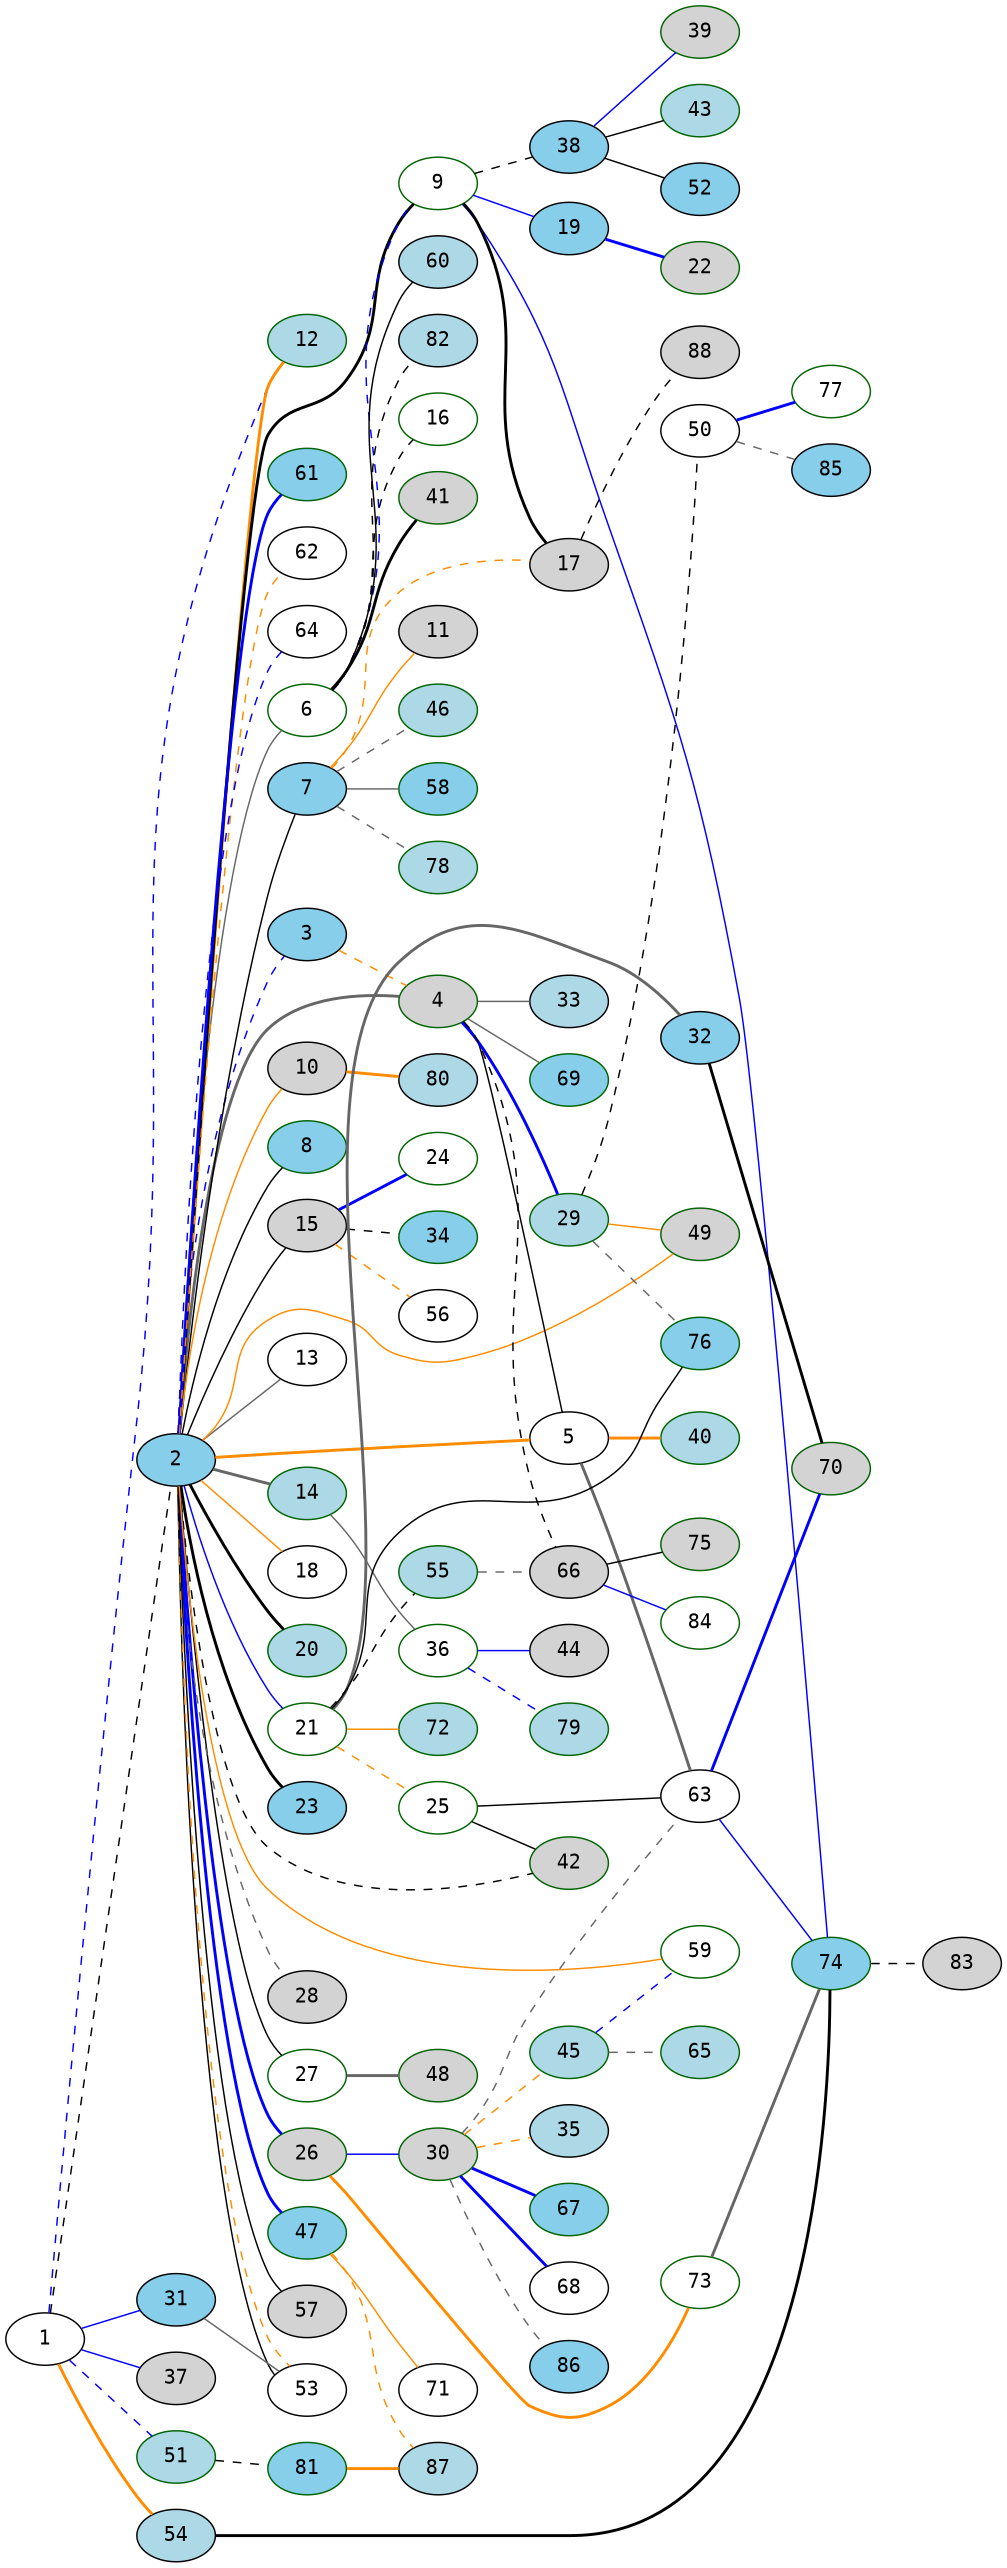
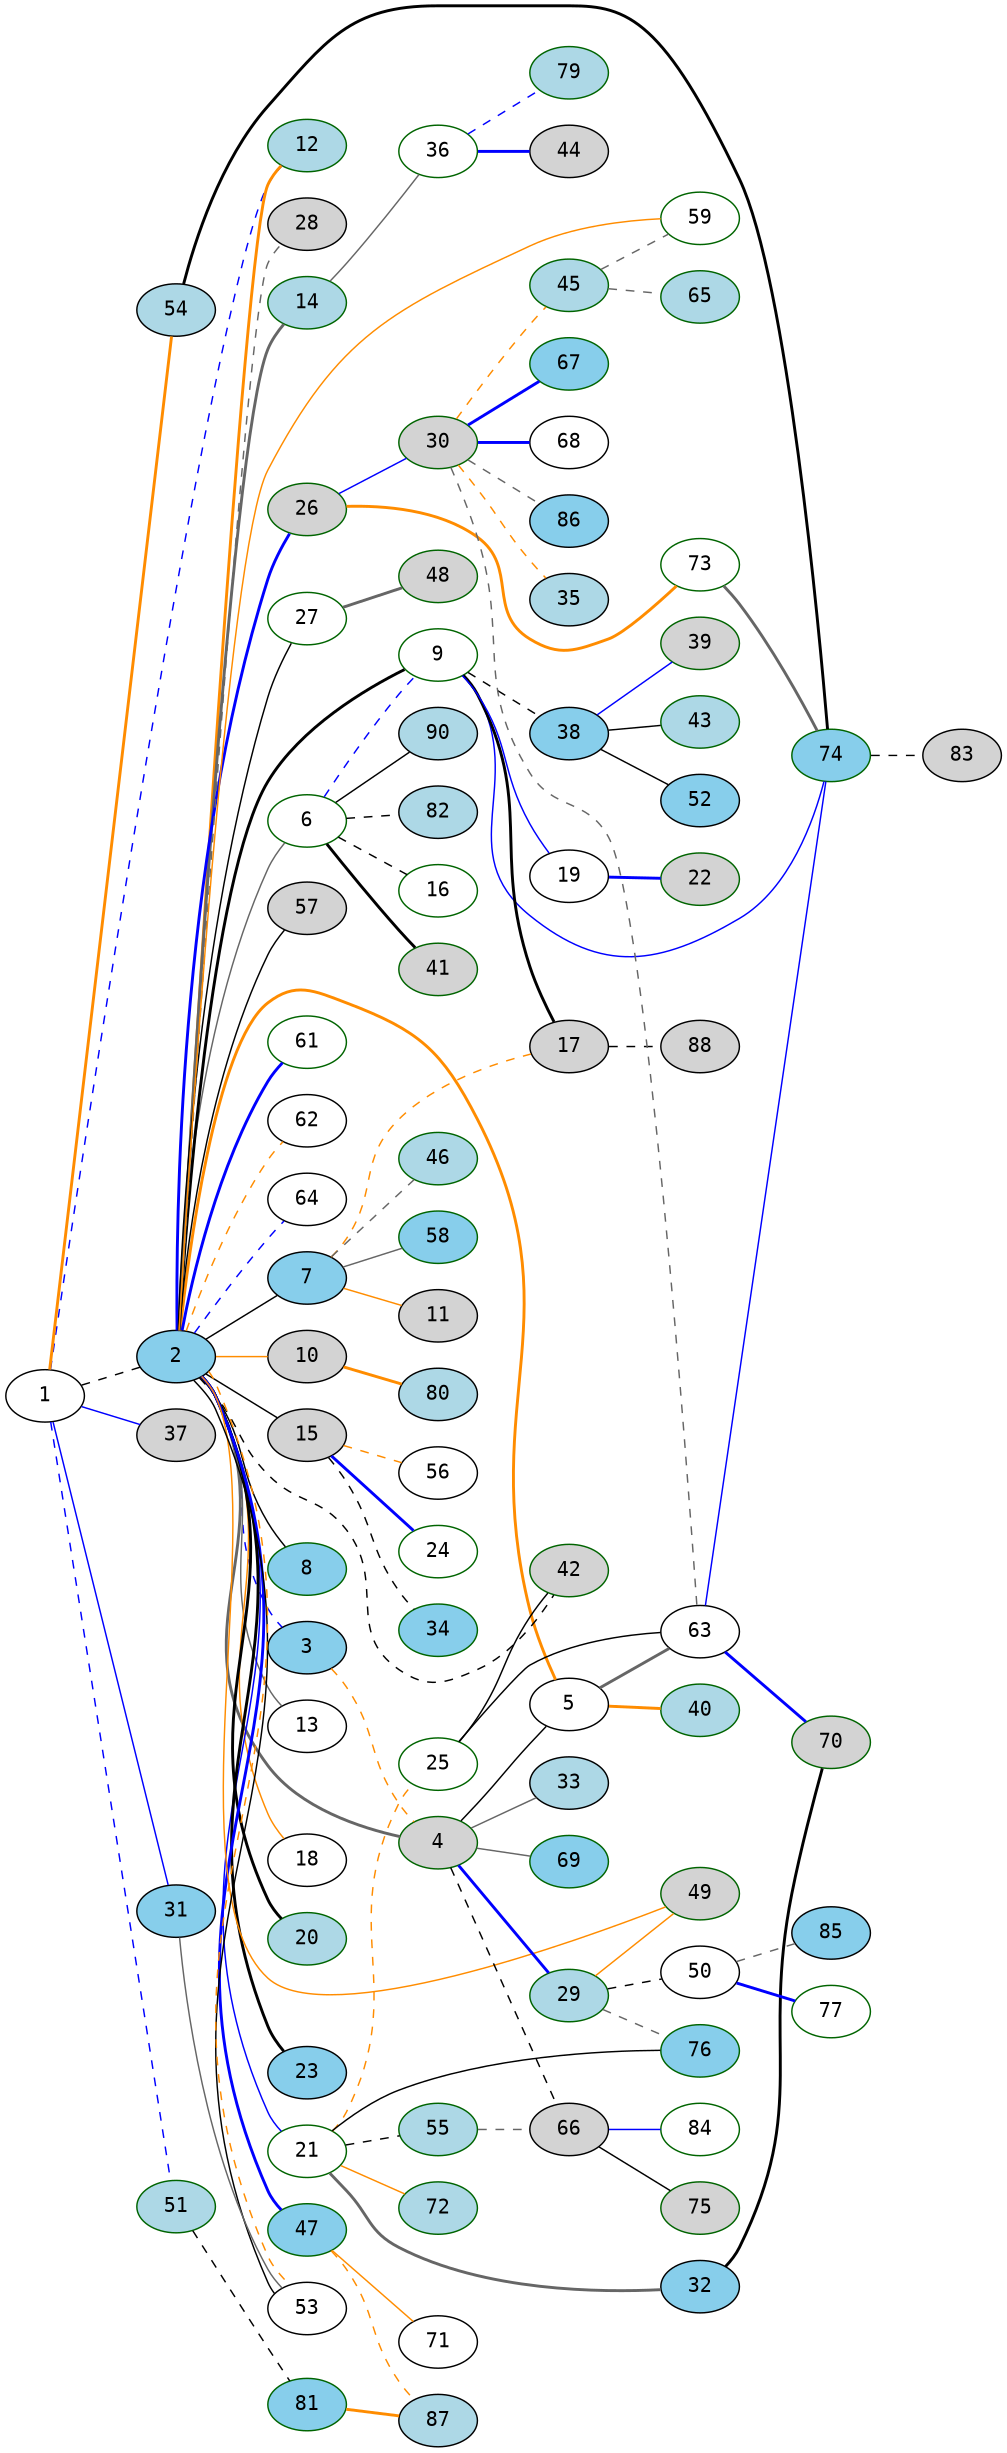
node "19": fillcolor skyblue -> white
node "60": label "60" -> "90"
node "61": fillcolor skyblue -> white
node "78": removed
edge "36" -- "44": style solid -> bold
edge "59" -- "45": color blue -> gray40
